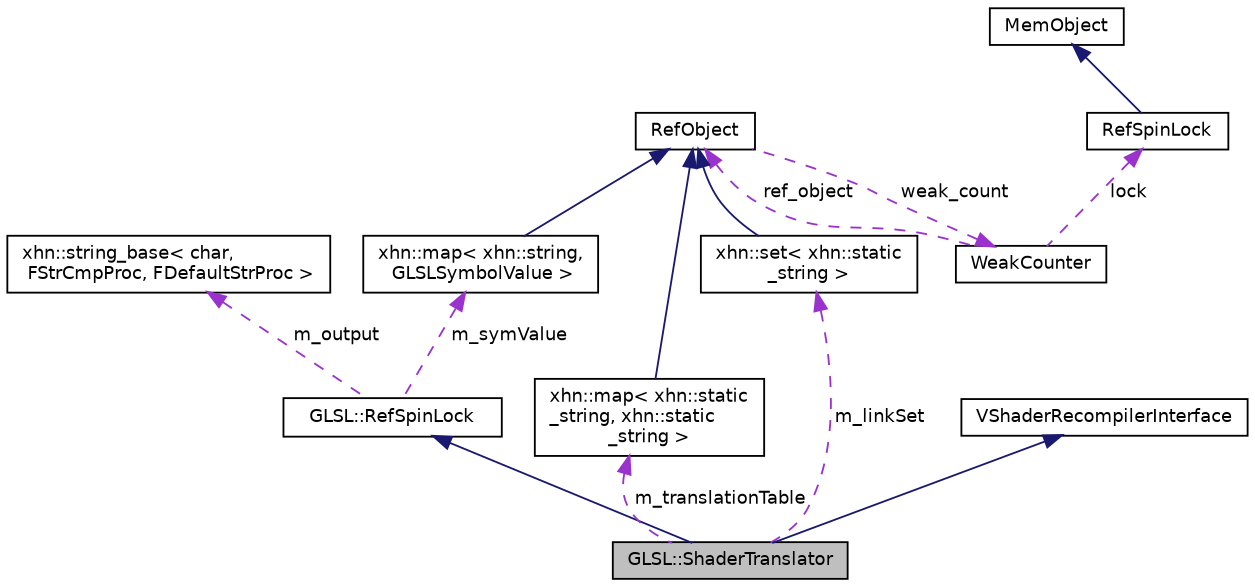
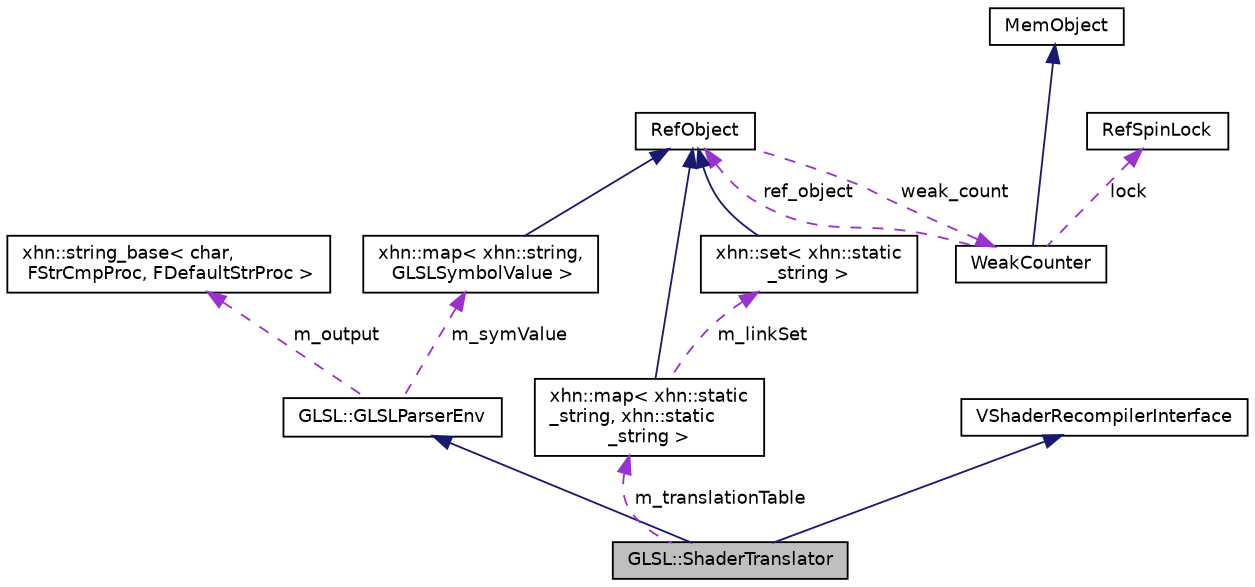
edge "RefSpinLock" -> "MemObject": now "WeakCounter" -> "MemObject"
node "GLSL::RefSpinLock": label "GLSL::RefSpinLock" -> "GLSL::GLSLParserEnv"
edge "GLSL::ShaderTranslator" -> "xhn::set< xhn::static _string >": now "xhn::map< xhn::static _string, xhn::static _string >" -> "xhn::set< xhn::static _string >"
